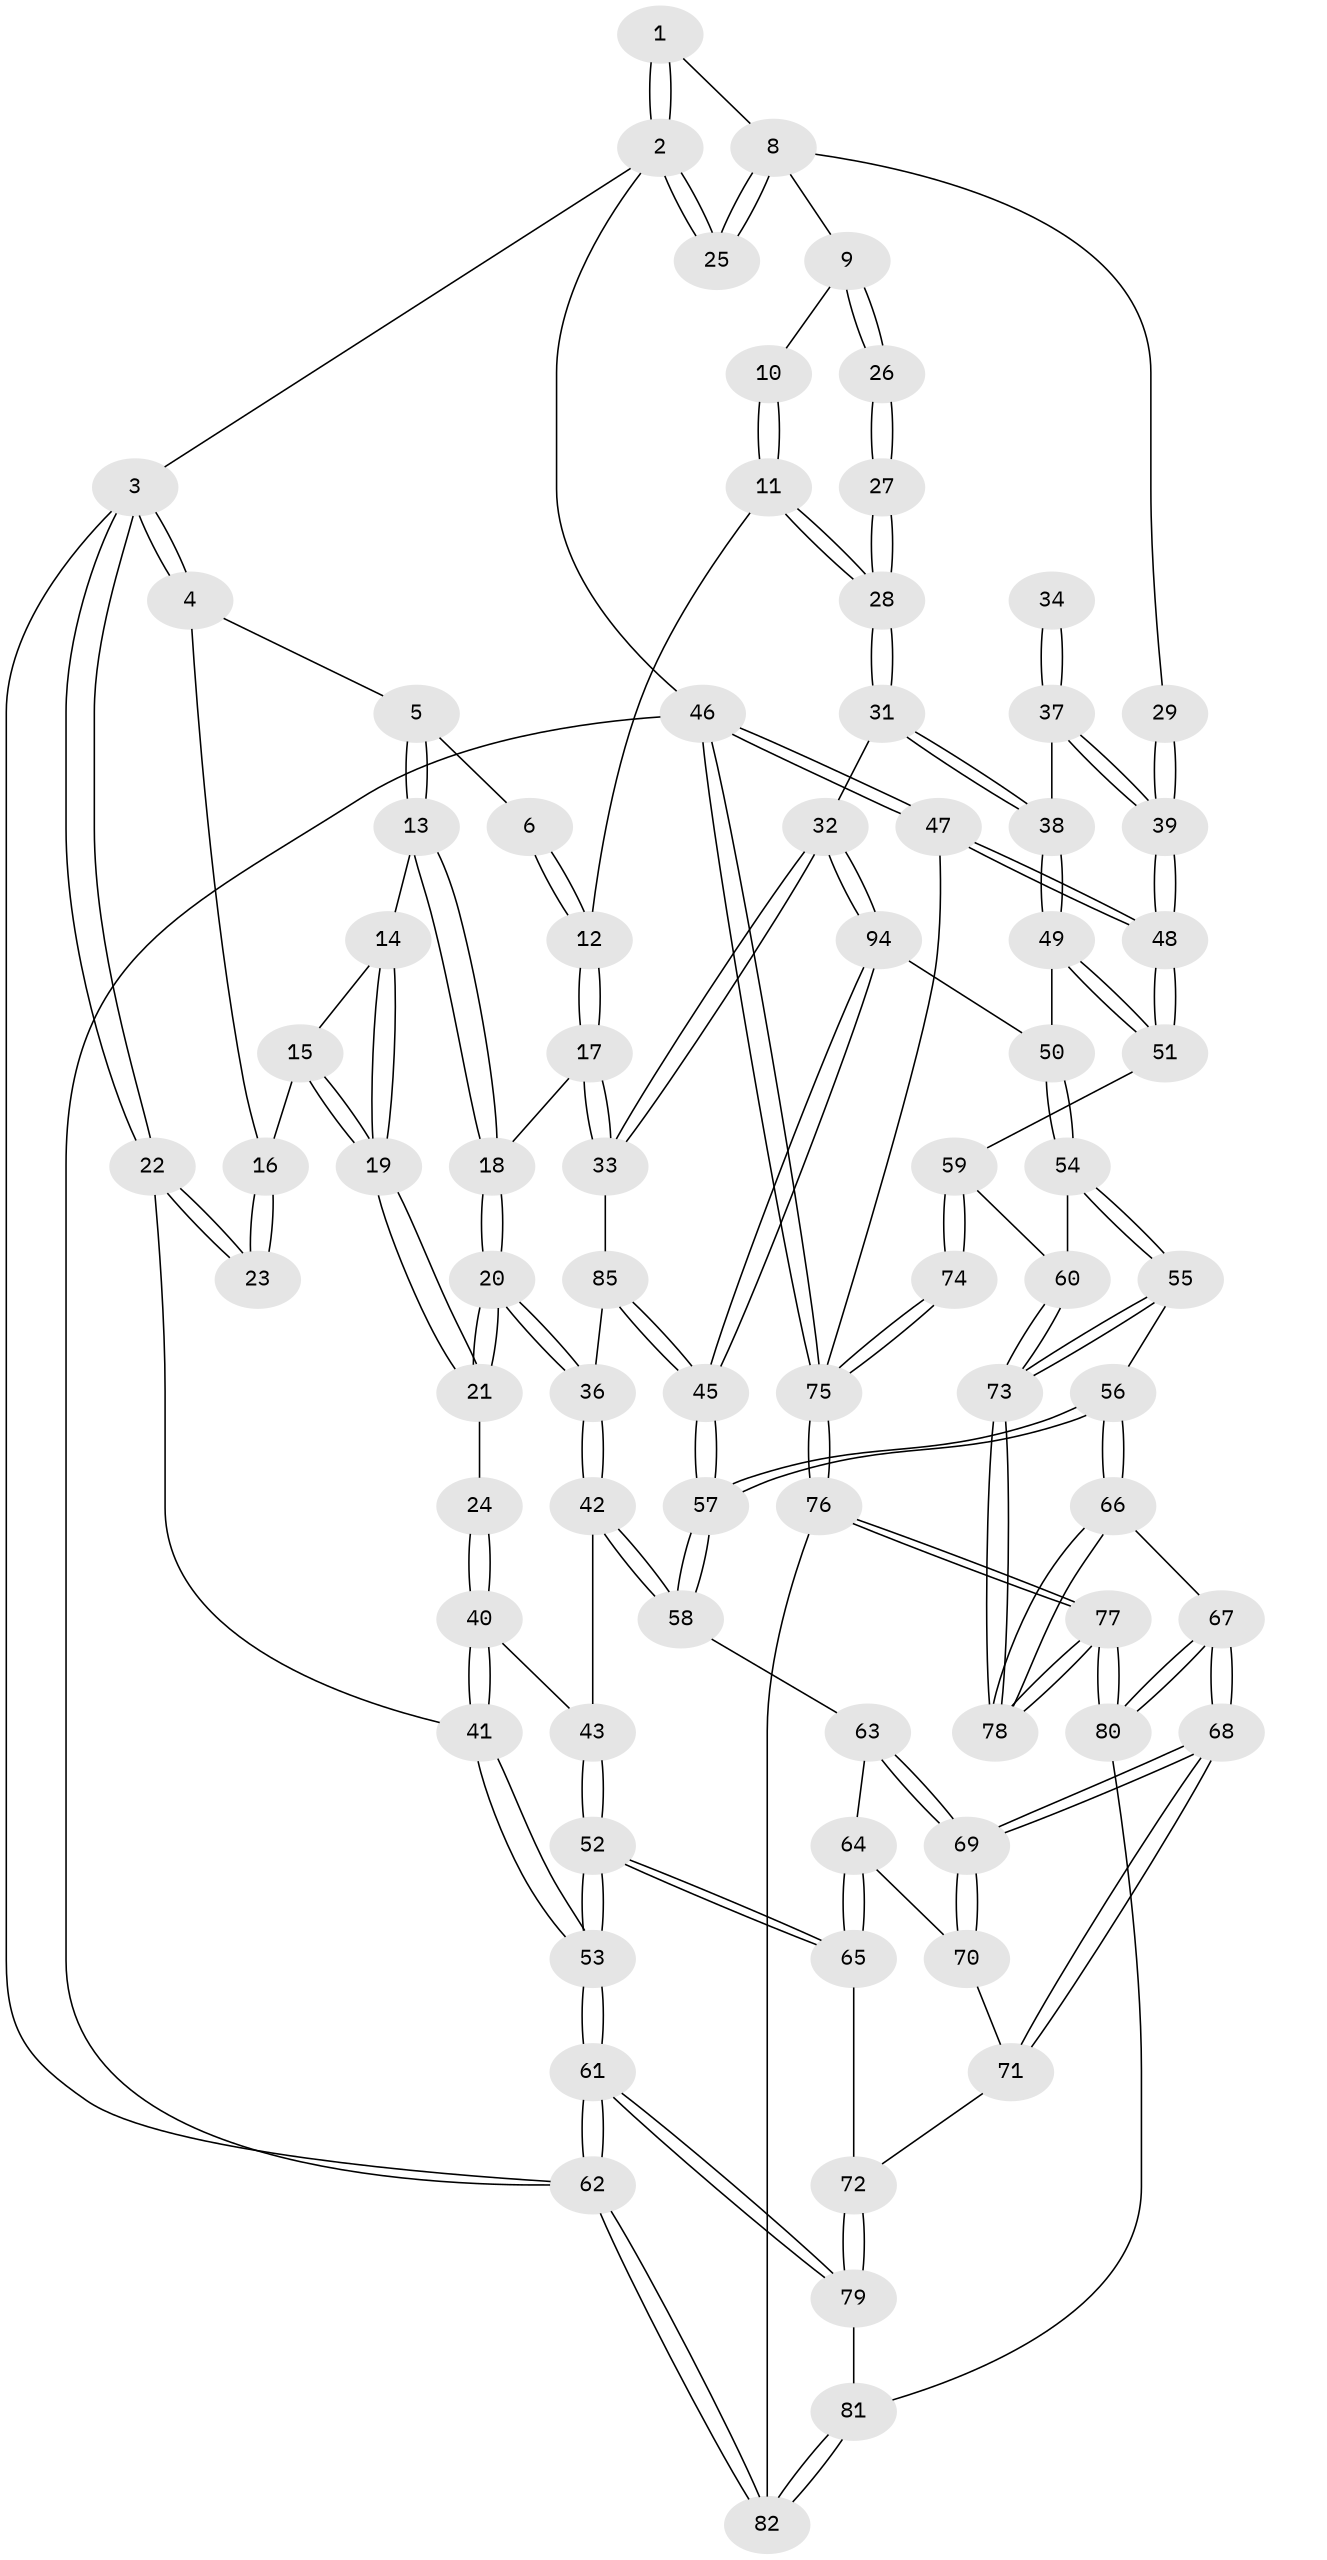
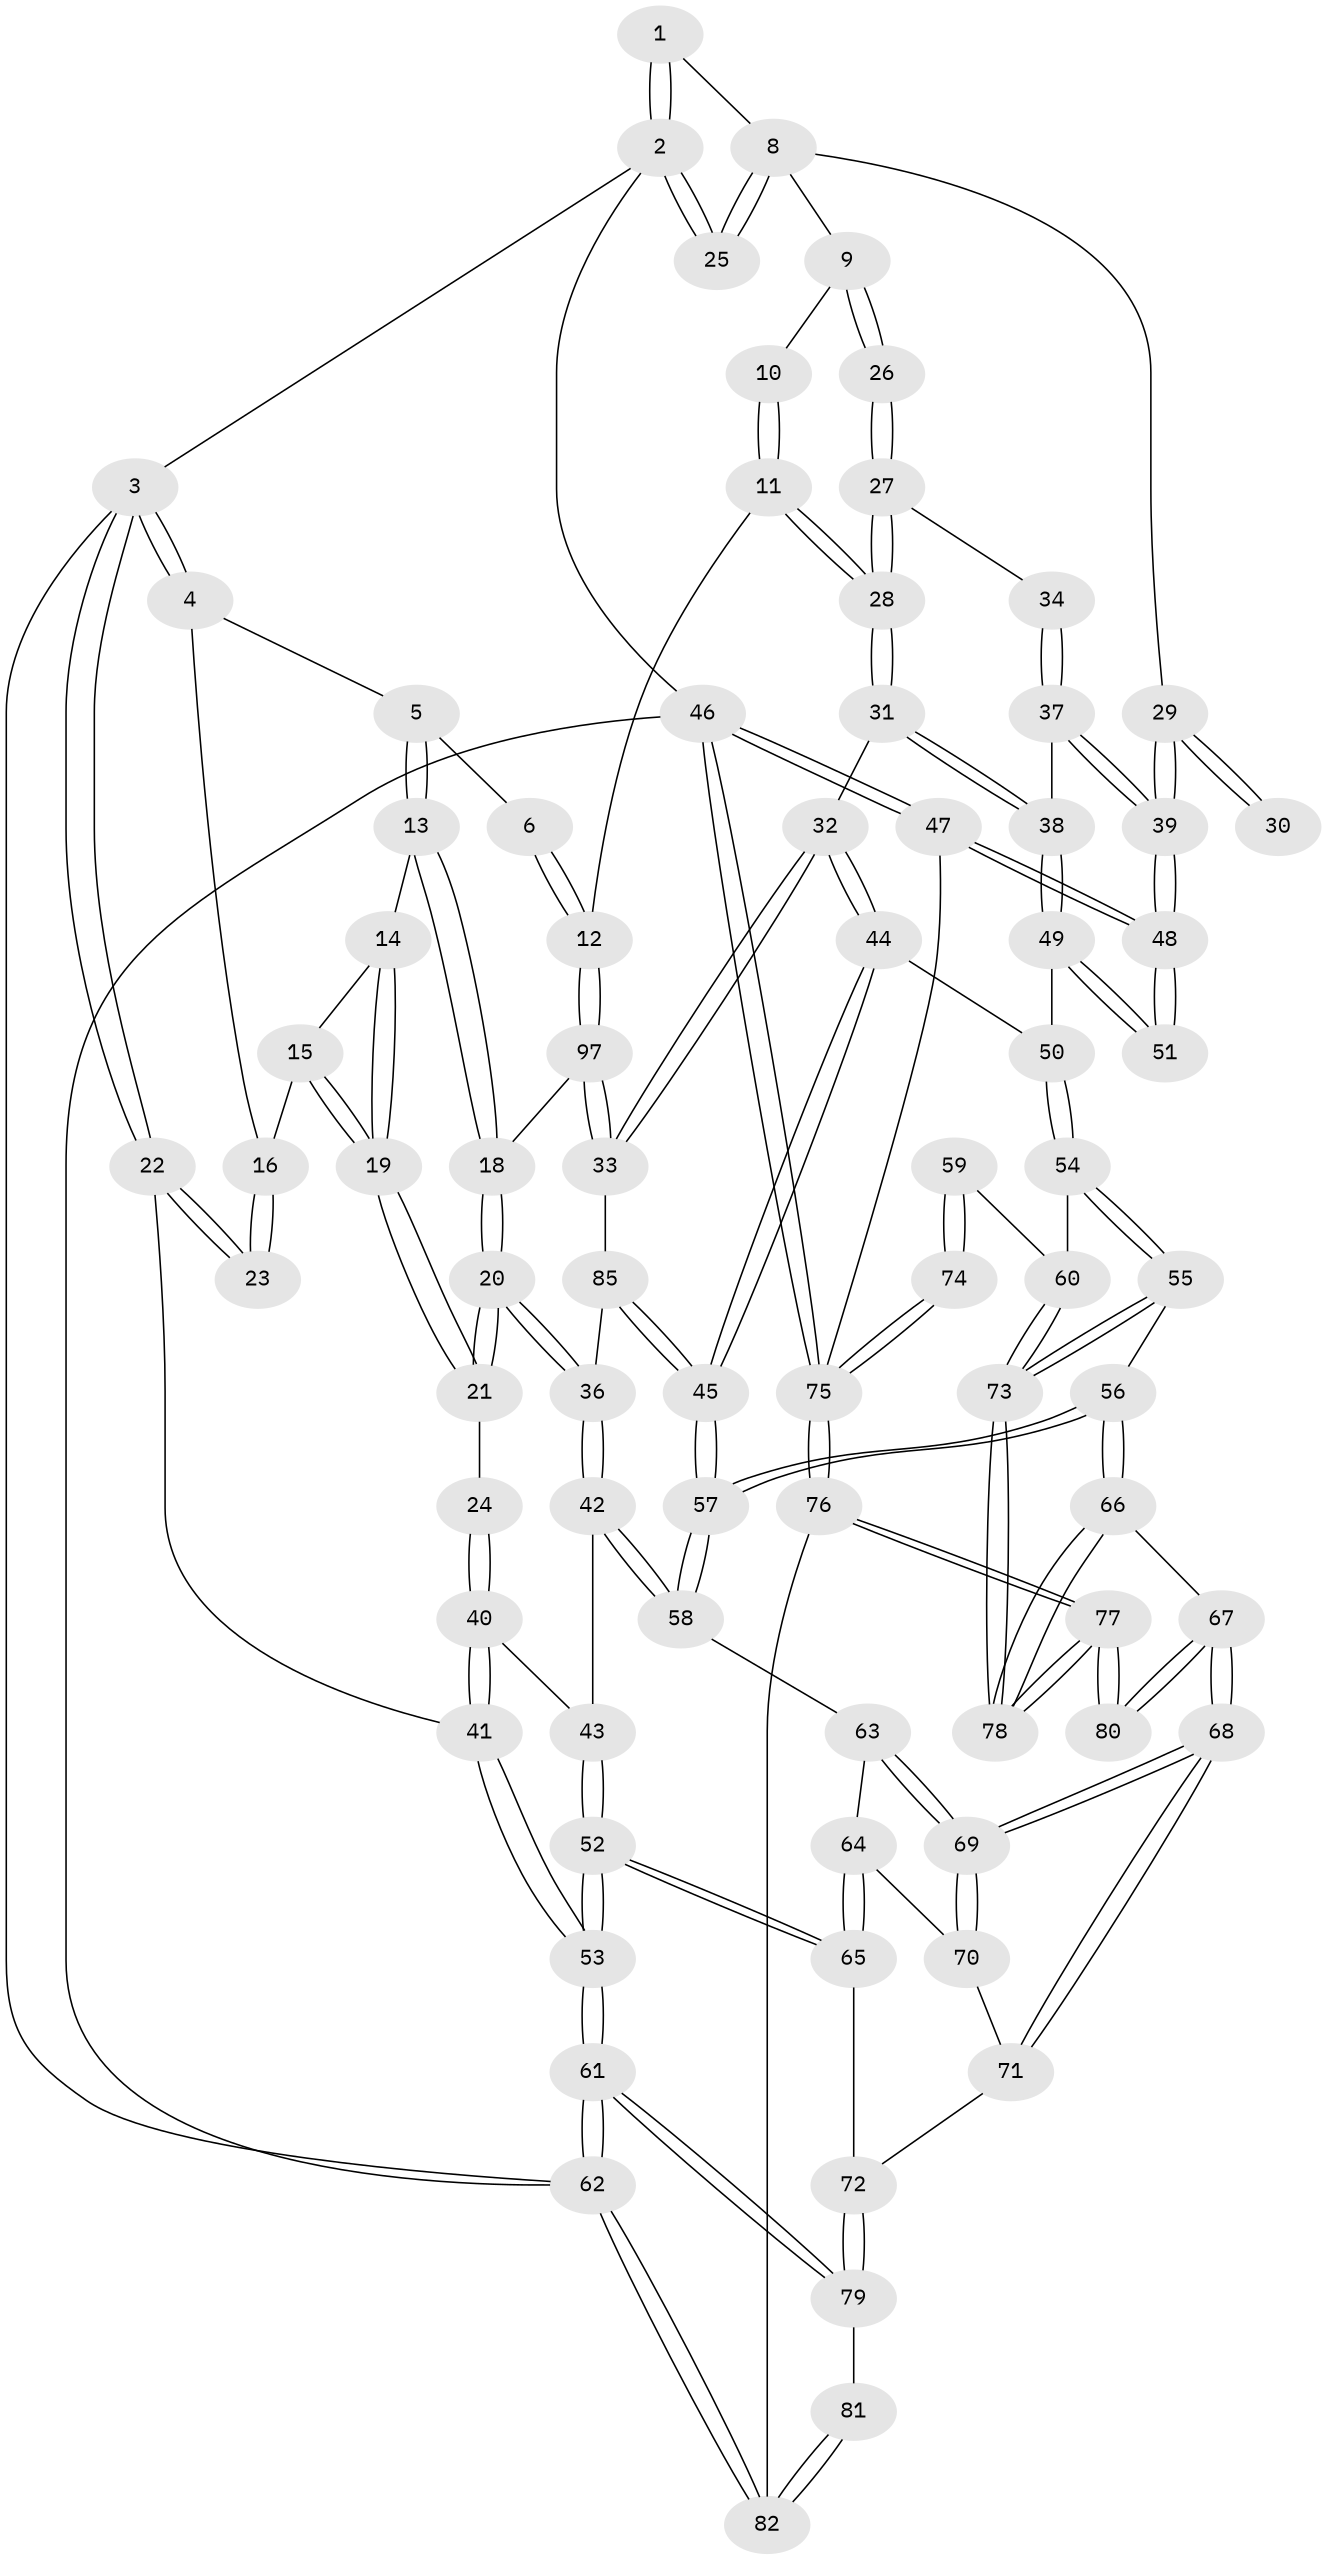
edge "27" -- "34": added
node "30": added
node "94": label "94" -> "44"
node "17": label "17" -> "97"
edge "51" -- "59": removed
edge "80" -- "81": removed
